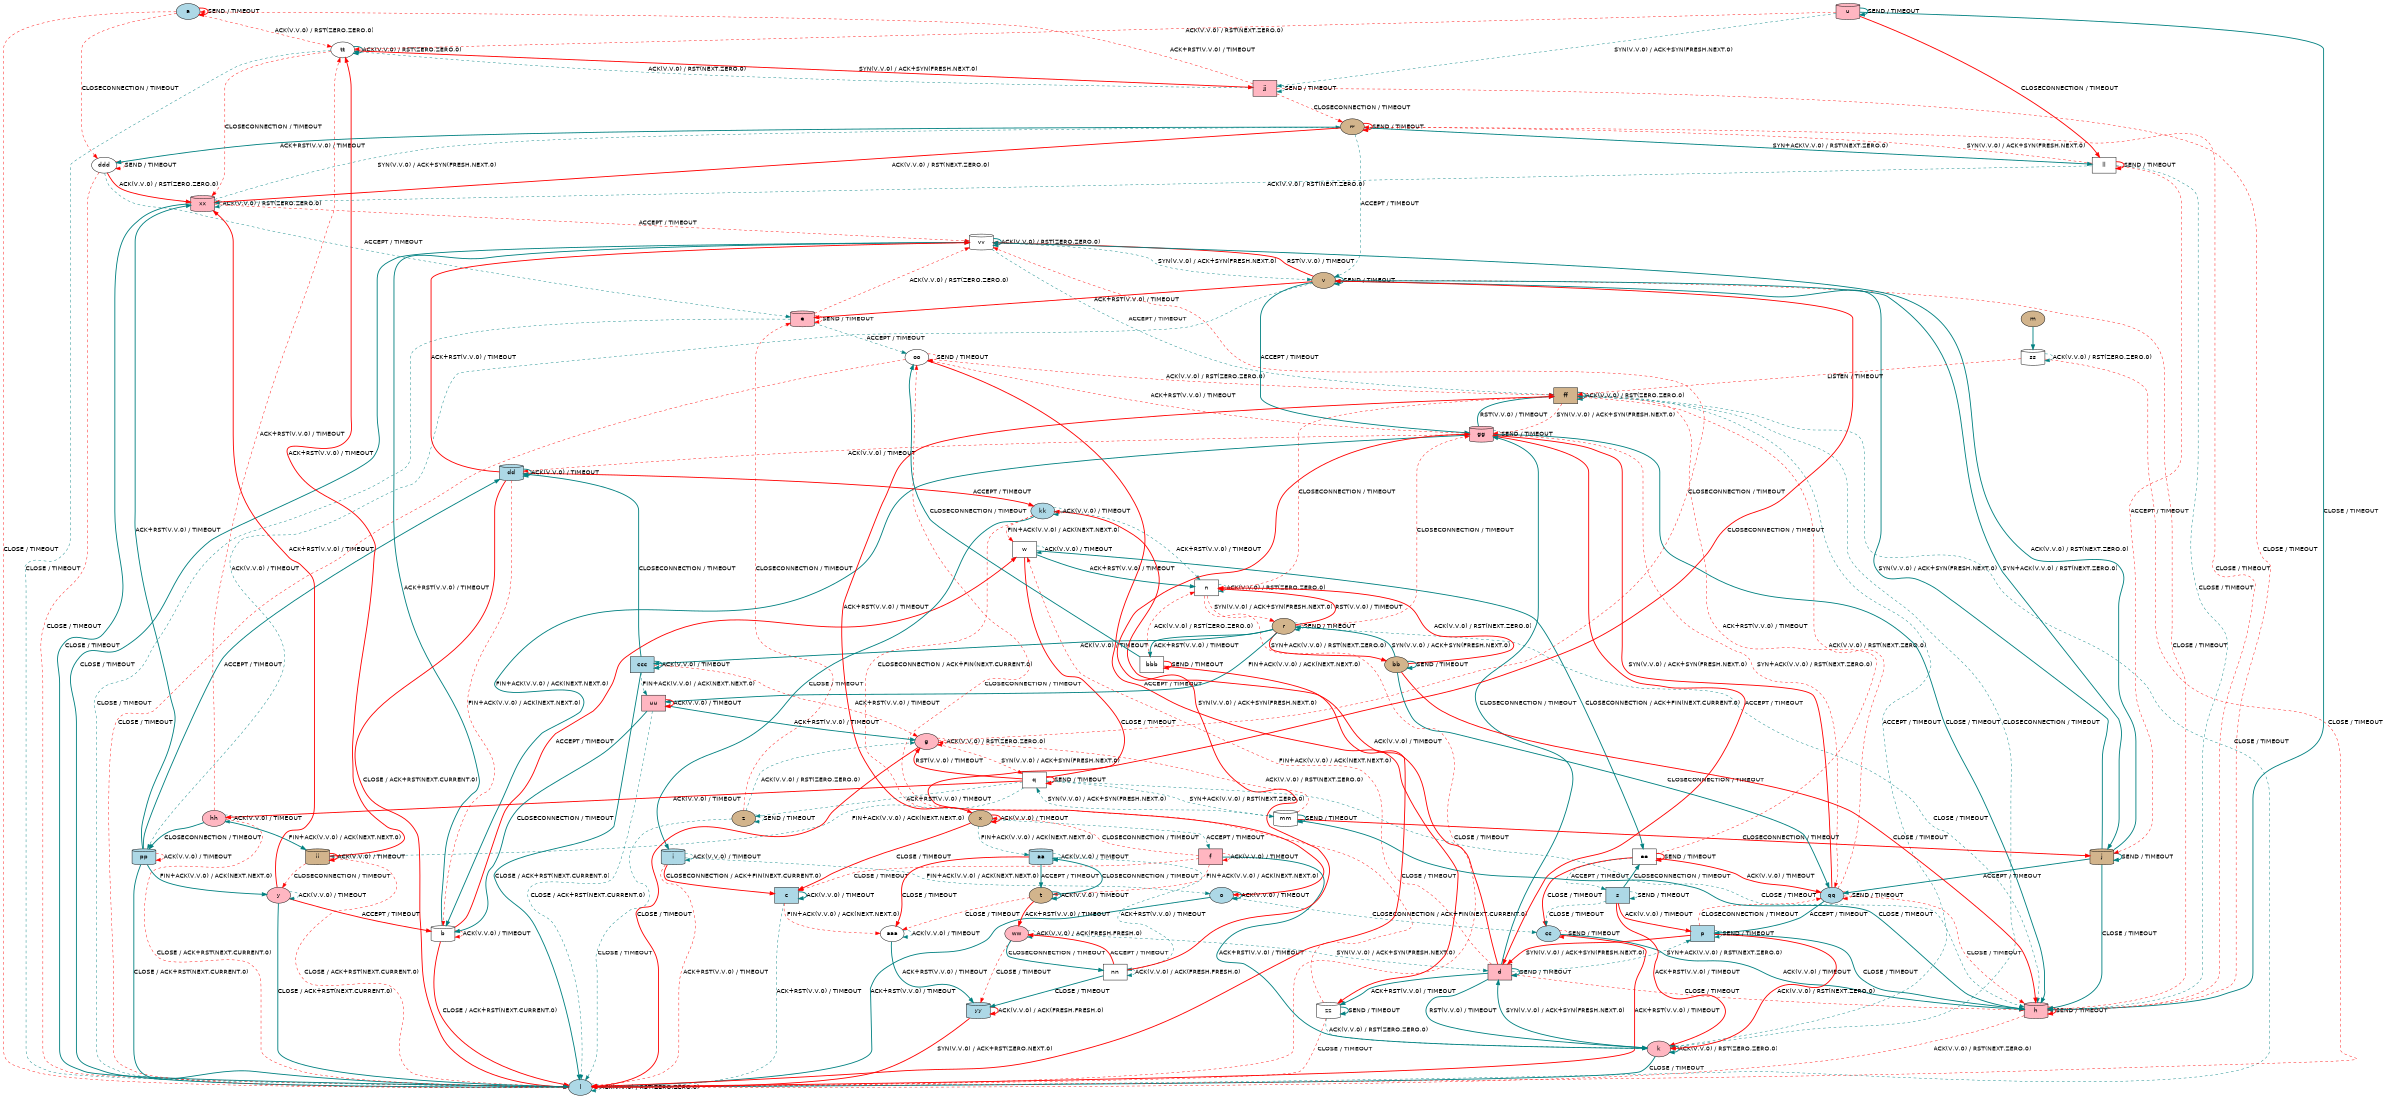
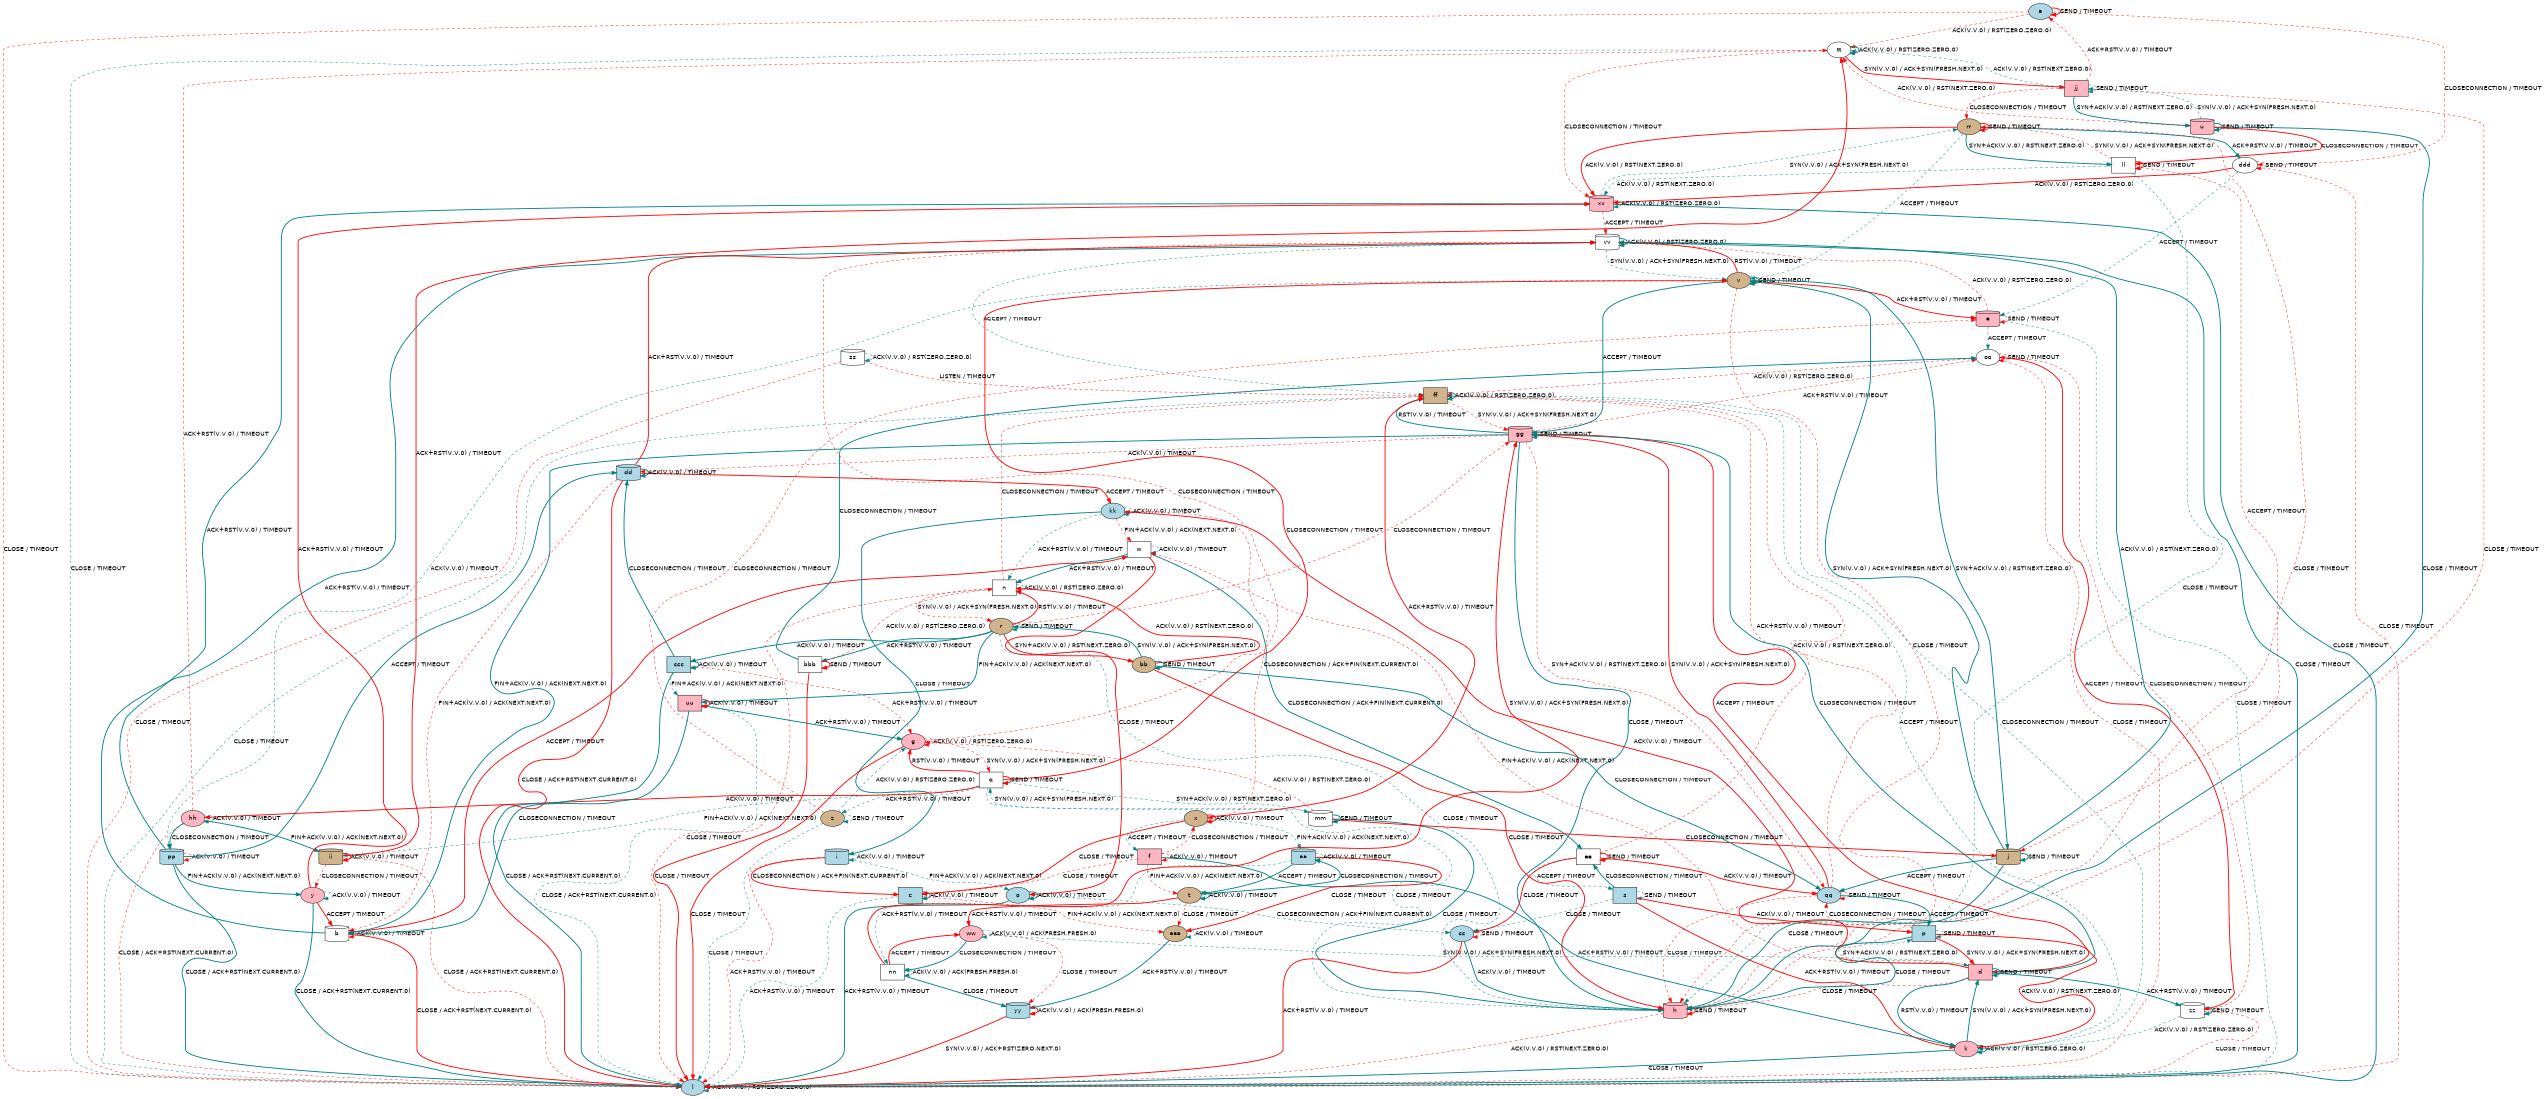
edge "jj" -> "u": added, label "SYN+ACK(V,V,0) / RST(NEXT,ZERO,0)"
node "m": removed
node "aaa": fillcolor white -> tan
